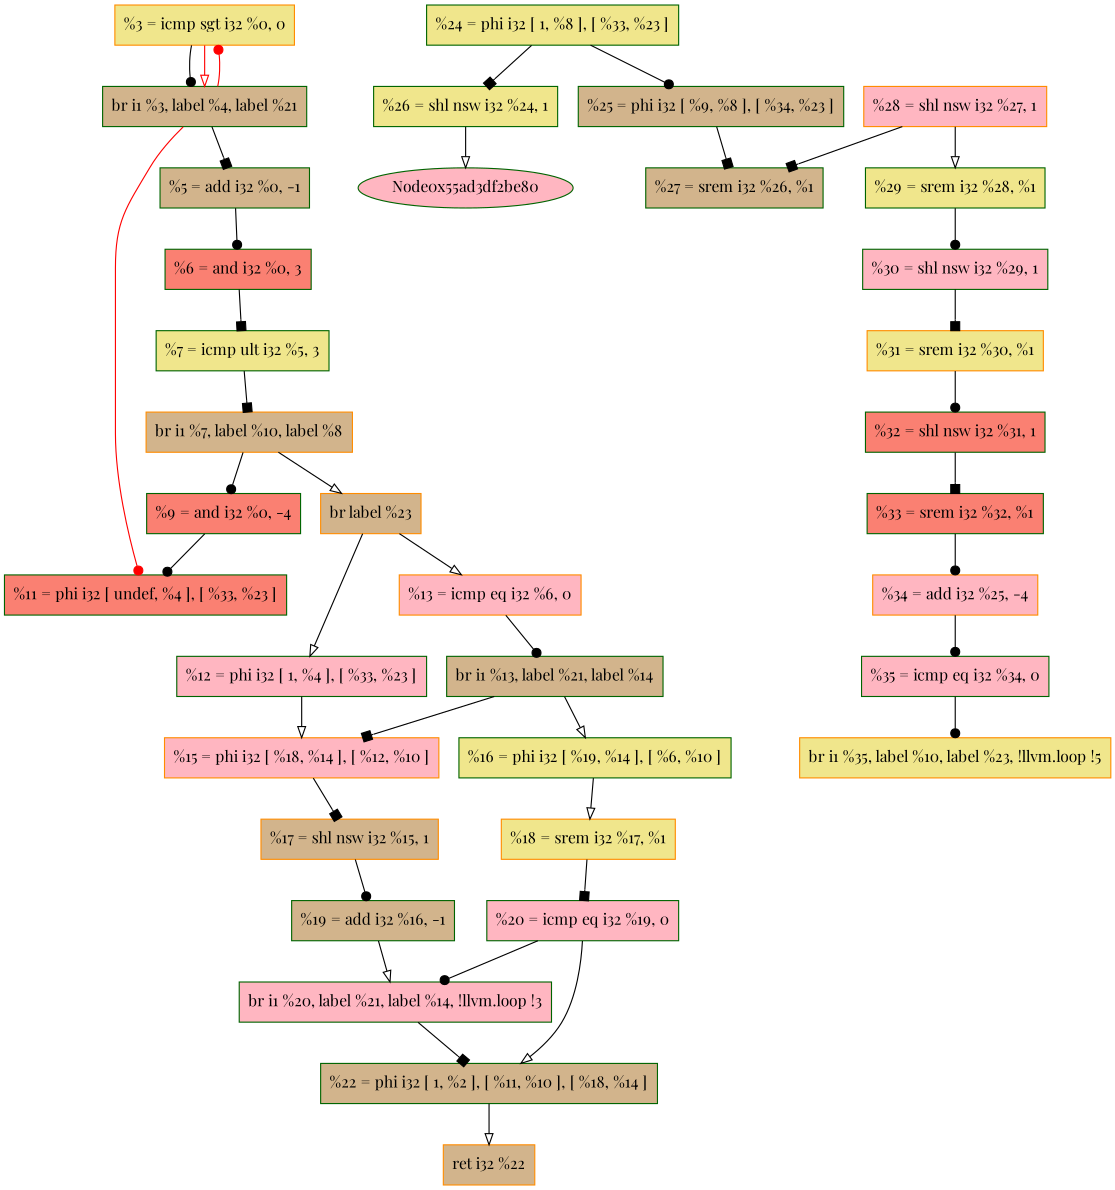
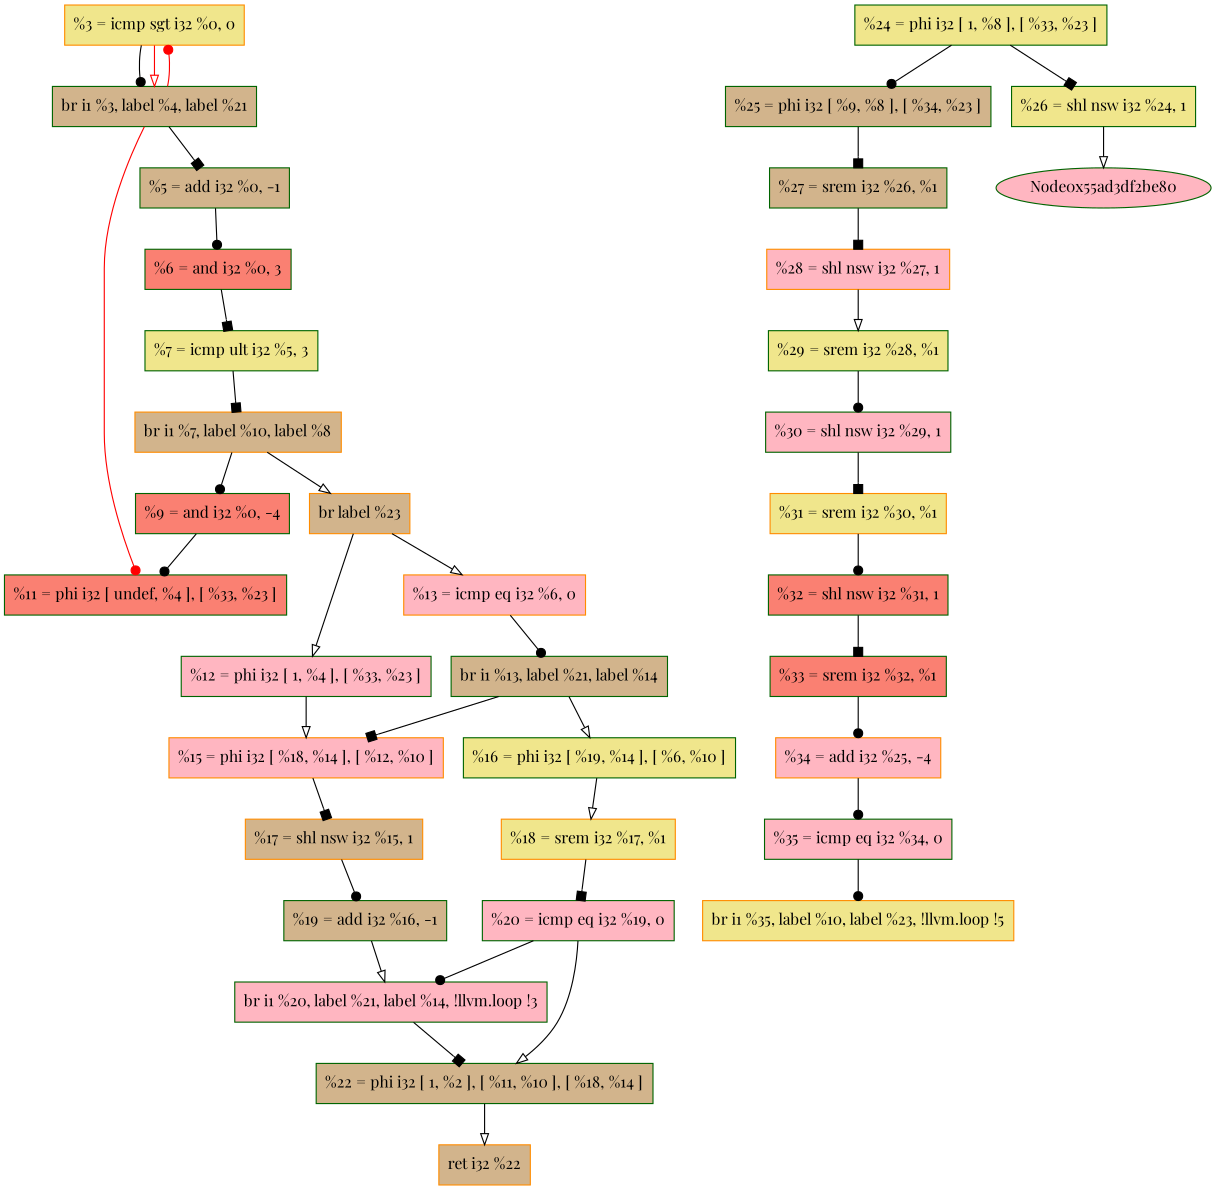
edge "%28 = shl nsw i32 %27, 1" -> "%27 = srem i32 %26, %1": reversed
